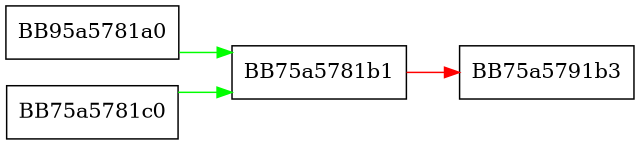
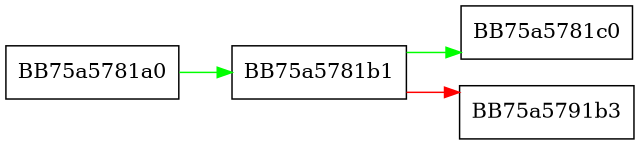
node "BB95a5781a0": label "BB95a5781a0" -> "BB75a5781a0"
edge "BB75a5781c0" -> "BB75a5781b1": reversed
